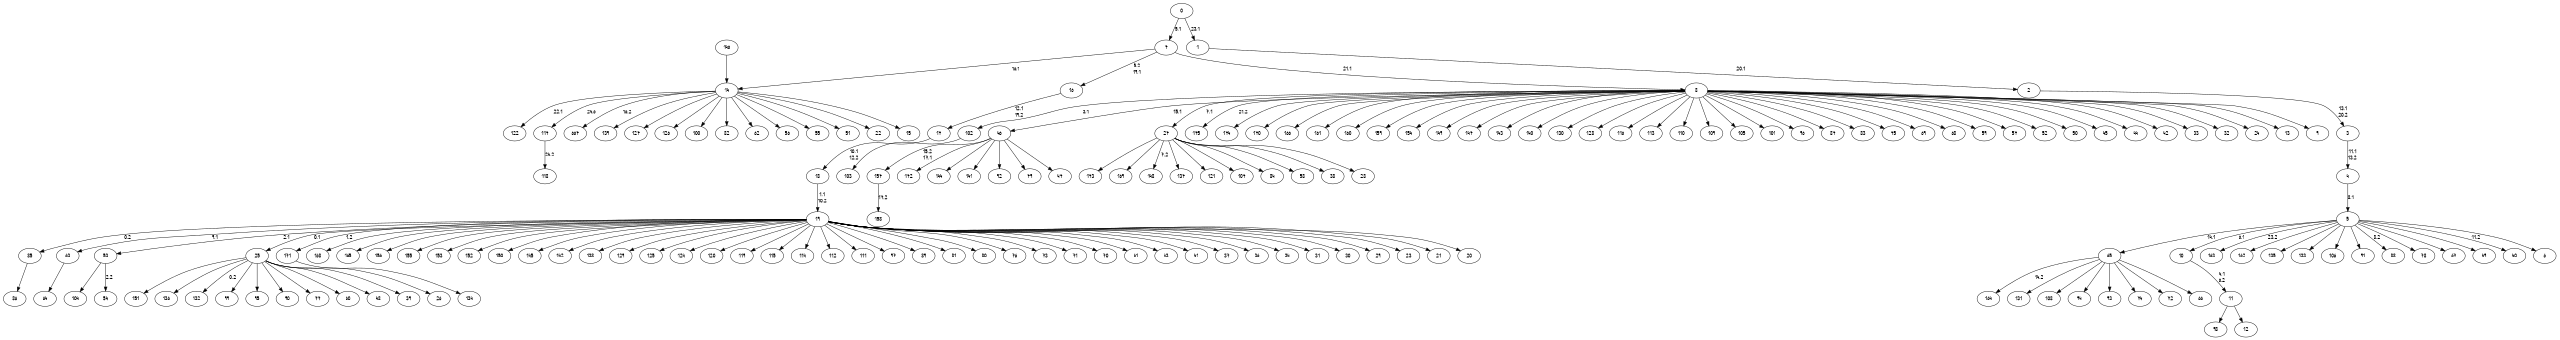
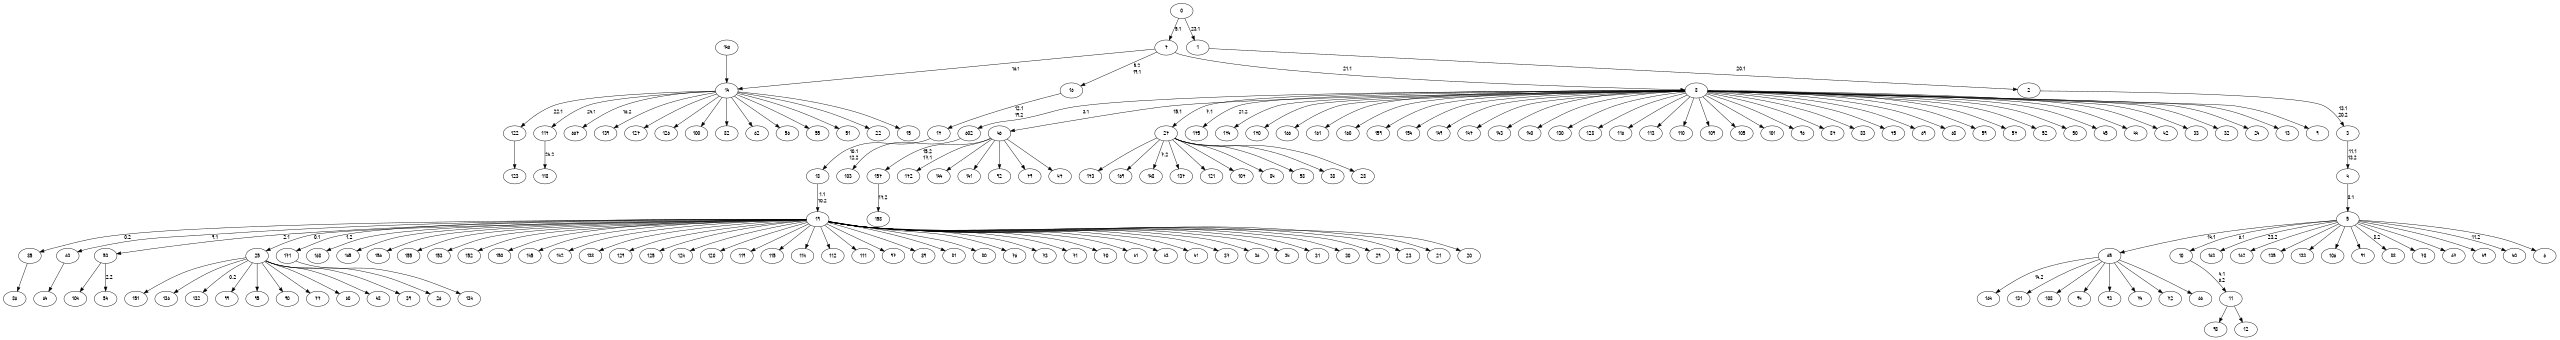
edge "14" -> "117": label "24,6" -> "24,1"
node "102": label "102" -> "602"
node "123": added
